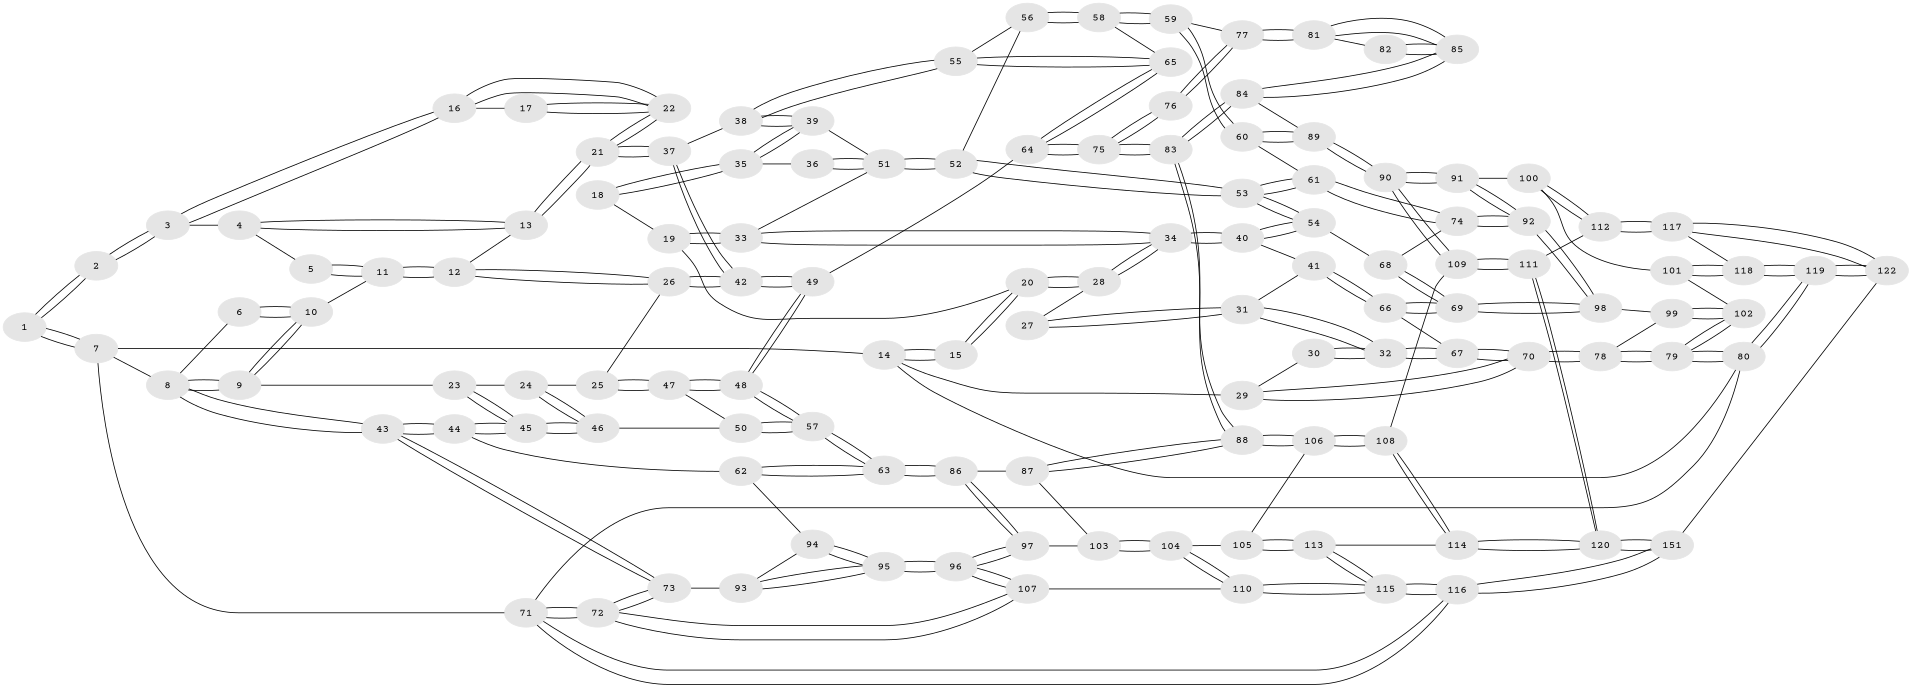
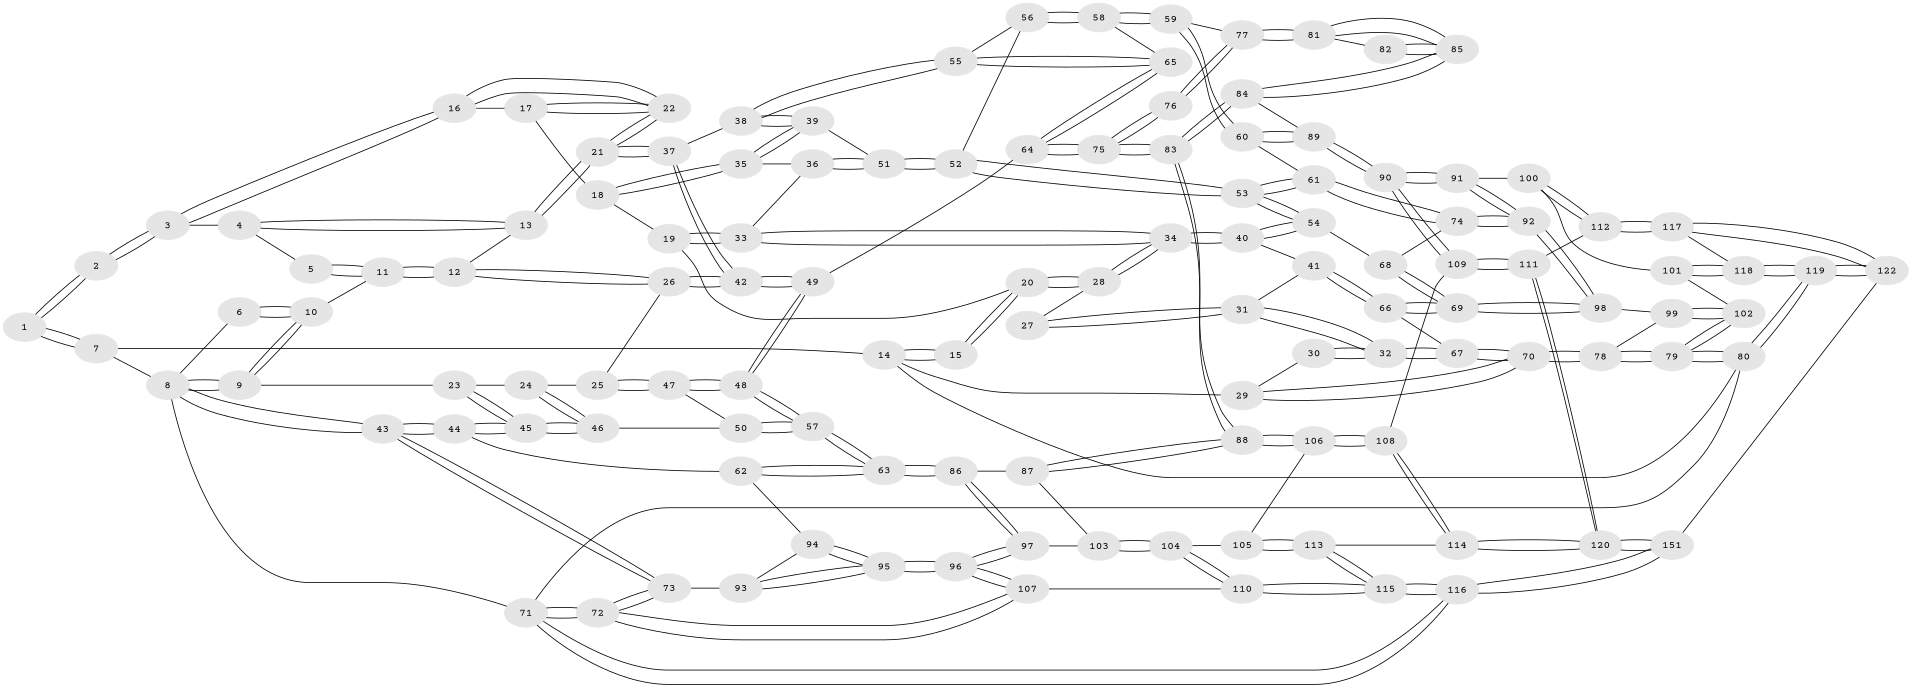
edge "17" -- "18": added
edge "51" -- "33": now "36" -- "33"
edge "7" -- "71": now "8" -- "71"
